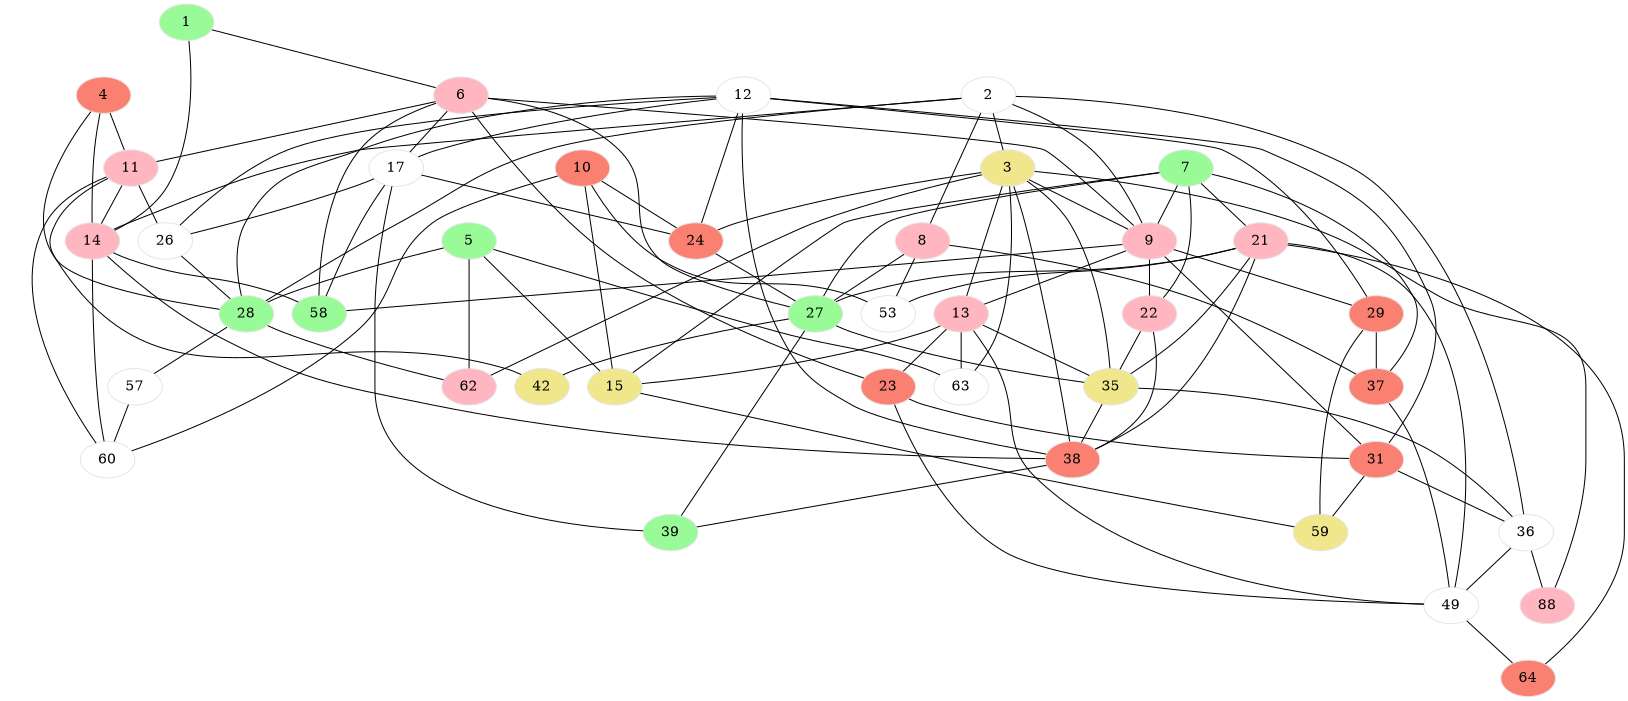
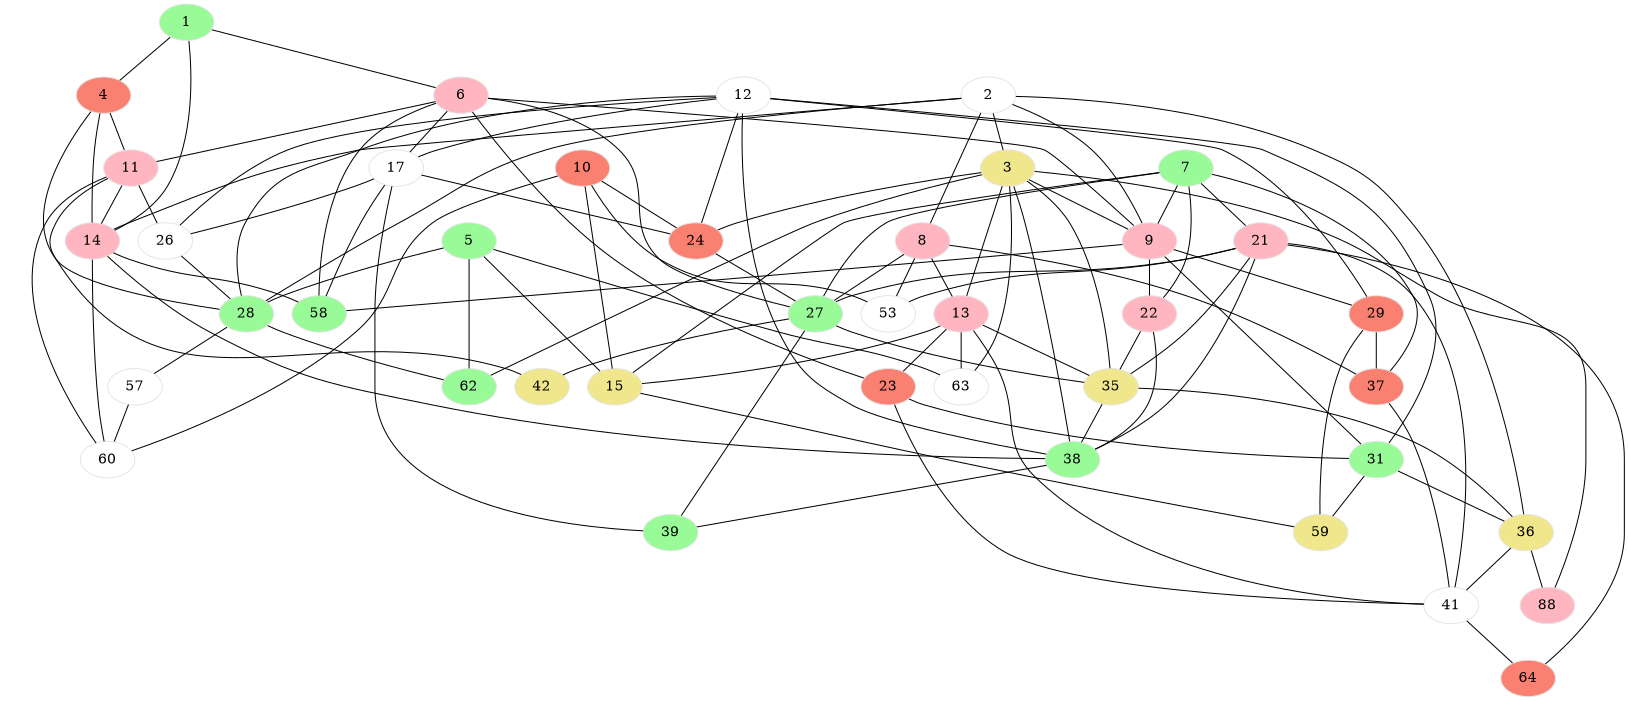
edge "1" -- "4": added
edge "9" -- "13": now "8" -- "13"
node "62": fillcolor lightpink -> palegreen
node "38": fillcolor salmon -> palegreen
node "31": fillcolor salmon -> palegreen
node "36": fillcolor white -> khaki
node "49": label "49" -> "41"
